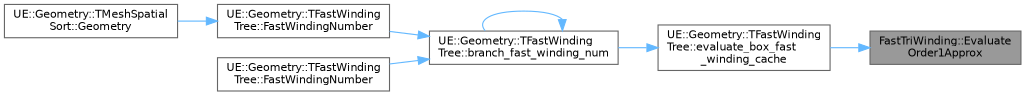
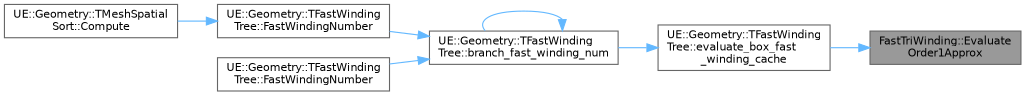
node "UE::Geometry::TMeshSpatial Sort::Geometry": label "UE::Geometry::TMeshSpatial Sort::Geometry" -> "UE::Geometry::TMeshSpatial Sort::Compute"
